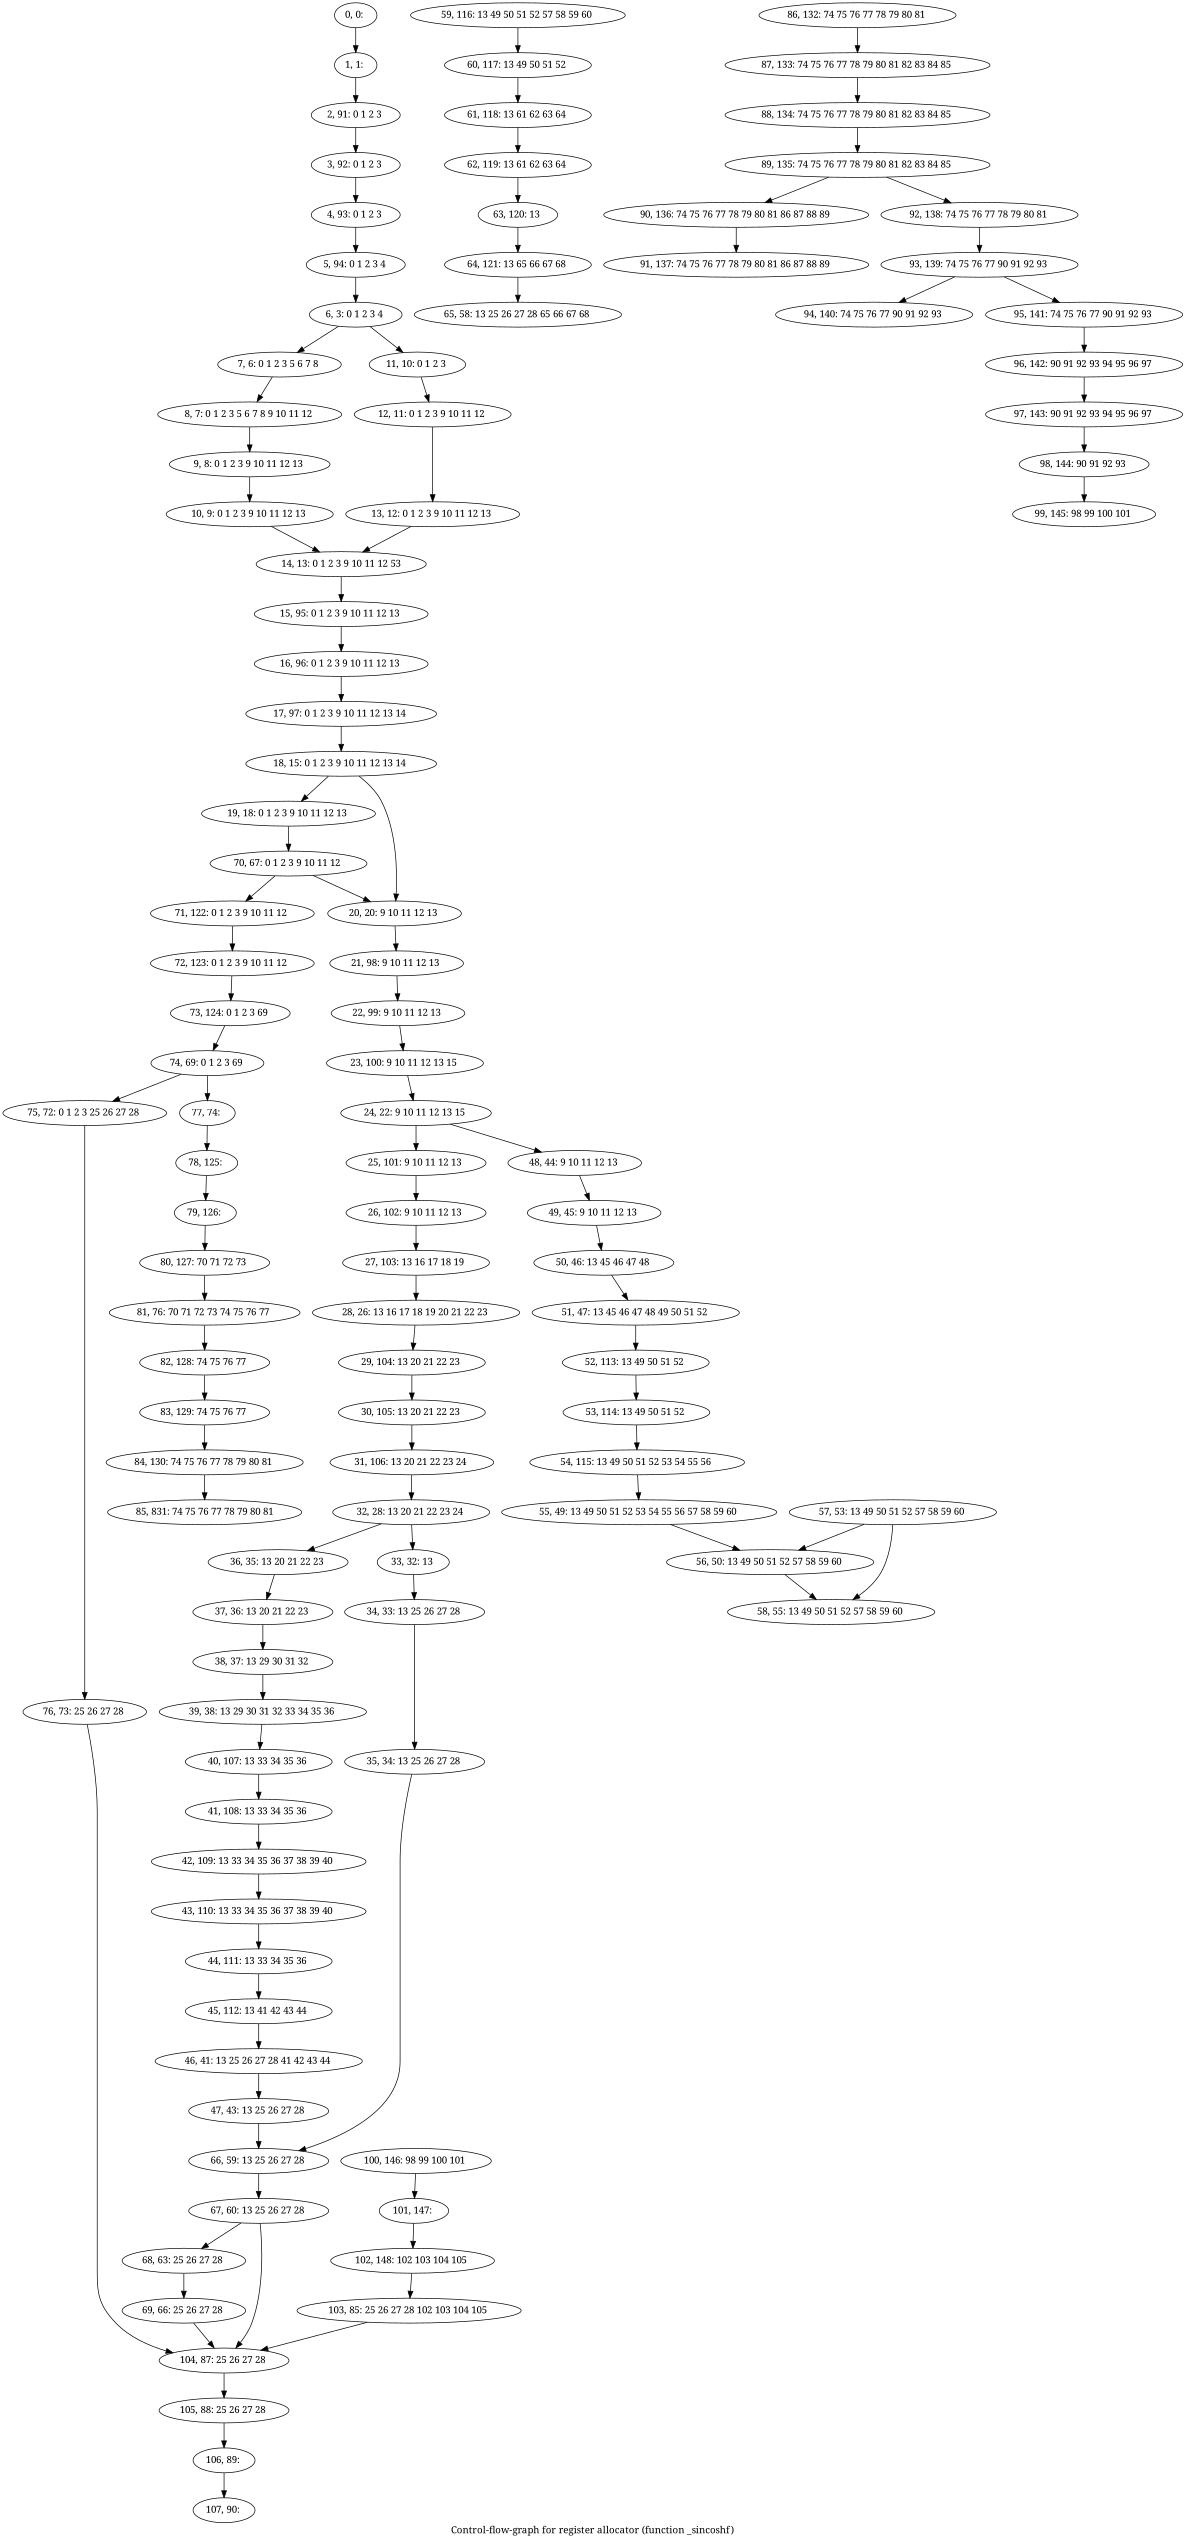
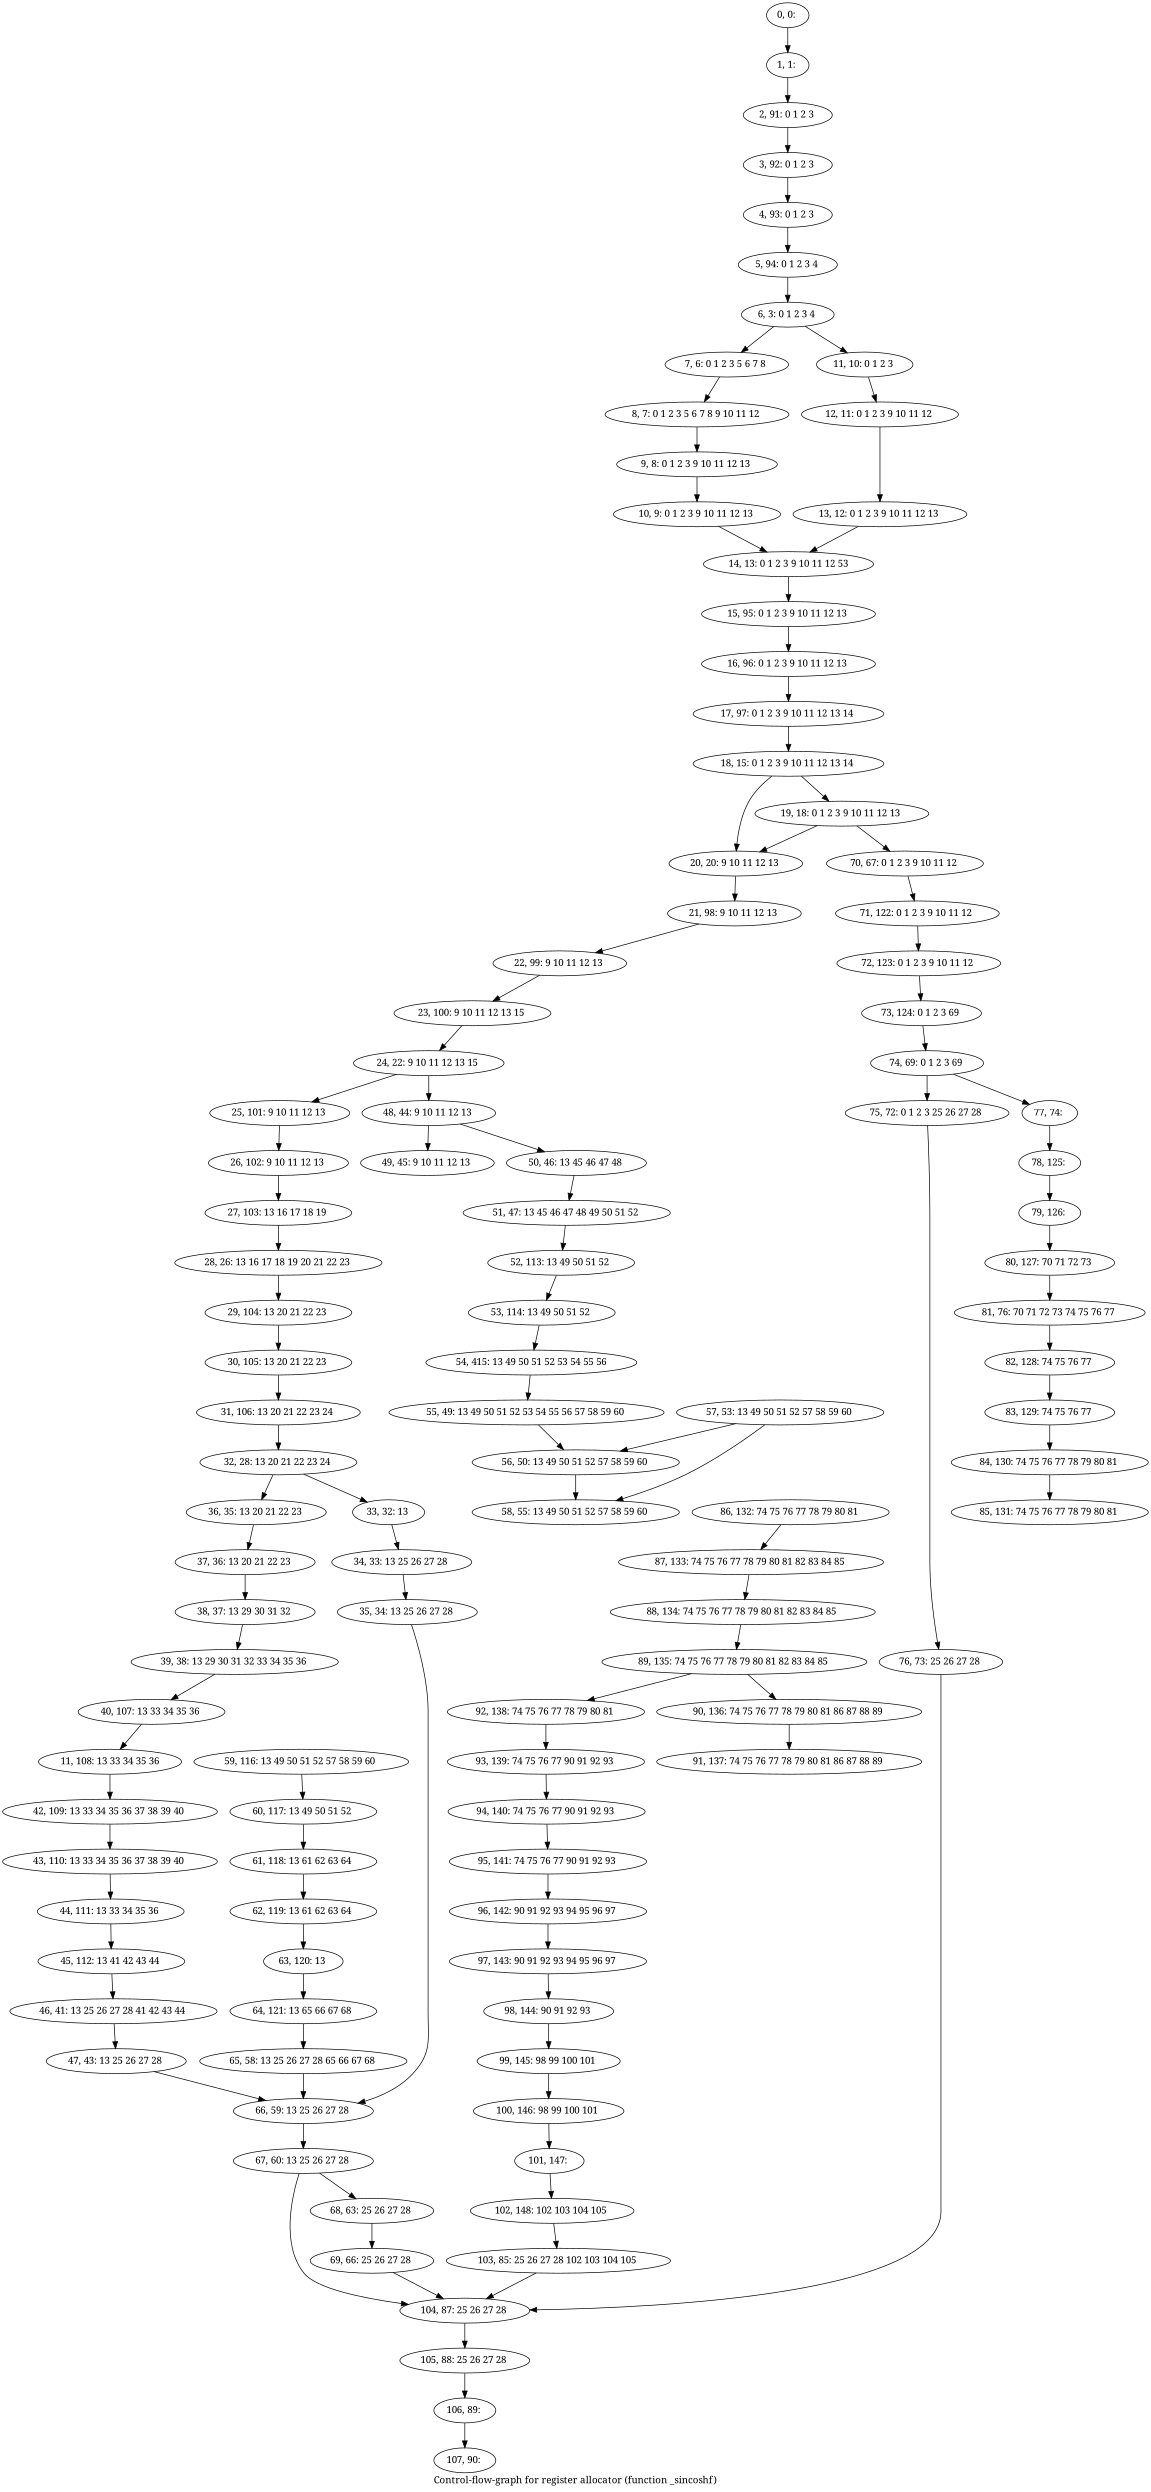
edge "93, 139: 74 75 76 77 90 91 92 93" -> "95, 141: 74 75 76 77 90 91 92 93": now "94, 140: 74 75 76 77 90 91 92 93" -> "95, 141: 74 75 76 77 90 91 92 93"
edge "70, 67: 0 1 2 3 9 10 11 12" -> "20, 20: 9 10 11 12 13": now "19, 18: 0 1 2 3 9 10 11 12 13" -> "20, 20: 9 10 11 12 13"
edge "49, 45: 9 10 11 12 13" -> "50, 46: 13 45 46 47 48": now "48, 44: 9 10 11 12 13" -> "50, 46: 13 45 46 47 48"
node "54, 115: 13 49 50 51 52 53 54 55 56": label "54, 115: 13 49 50 51 52 53 54 55 56" -> "54, 415: 13 49 50 51 52 53 54 55 56"
node "85, 831: 74 75 76 77 78 79 80 81": label "85, 831: 74 75 76 77 78 79 80 81" -> "85, 131: 74 75 76 77 78 79 80 81"
node "41, 108: 13 33 34 35 36": label "41, 108: 13 33 34 35 36" -> "11, 108: 13 33 34 35 36"
edge "65, 58: 13 25 26 27 28 65 66 67 68" -> "66, 59: 13 25 26 27 28": added
edge "99, 145: 98 99 100 101" -> "100, 146: 98 99 100 101": added
